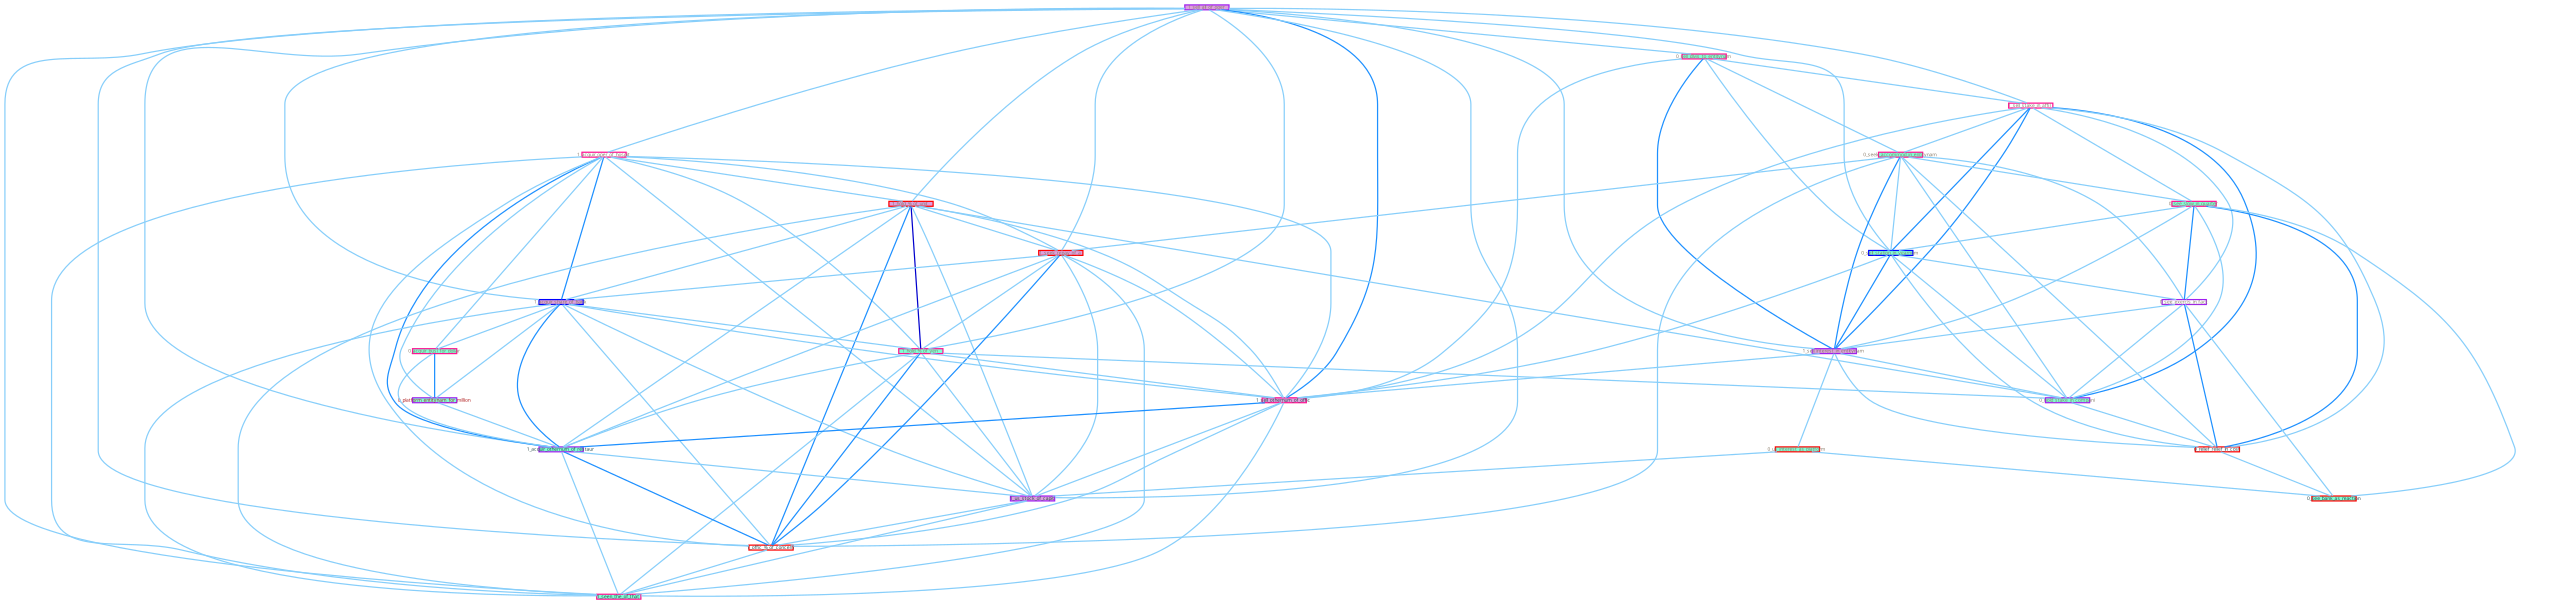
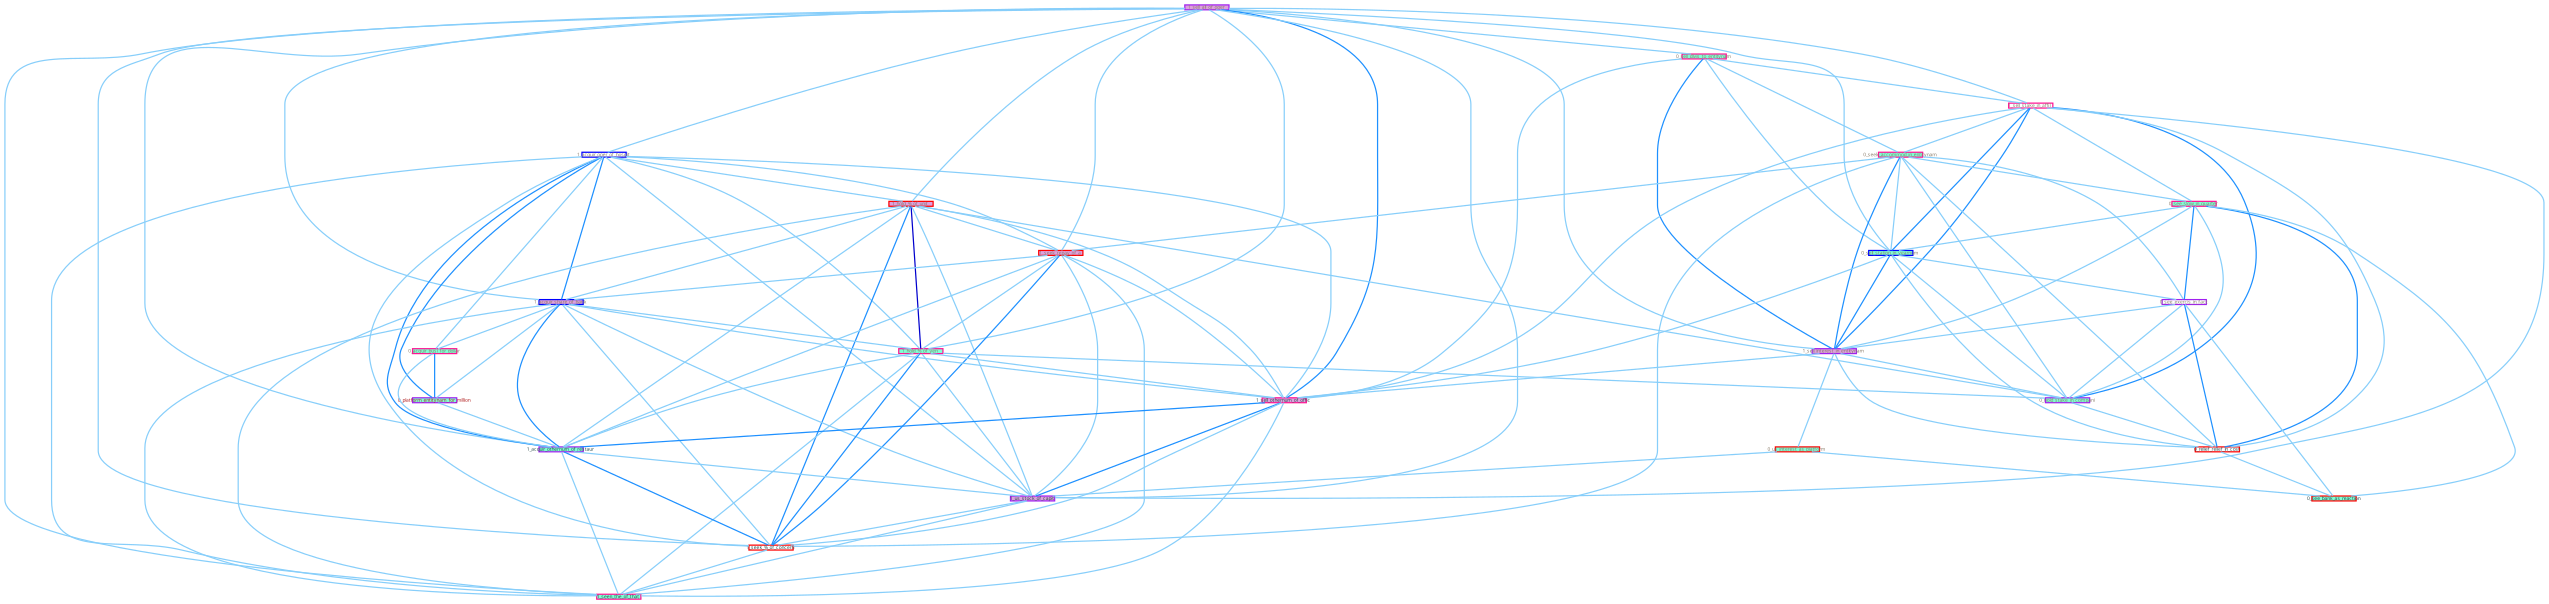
node "1_acquir_oper_of_hospit": color deeppink -> blue
edge "1_sell_stake_in_affili" -- "0_see_exercis_in_fact": now "1_sell_stake_in_affili" -- "1_us_stock_of_capit"
edge "1_acquir_oper_of_hospit" -- "0_platform_entitynam_for_million": color #87cefa -> #1e90ff
edge "1_sell_othernum_of_offic" -- "1_us_stock_of_capit": color #87cefa -> #1e90ff
node "1_offic_%_of_concern": label "1_offic_%_of_concern" -> "1_seek_%_of_concern"
